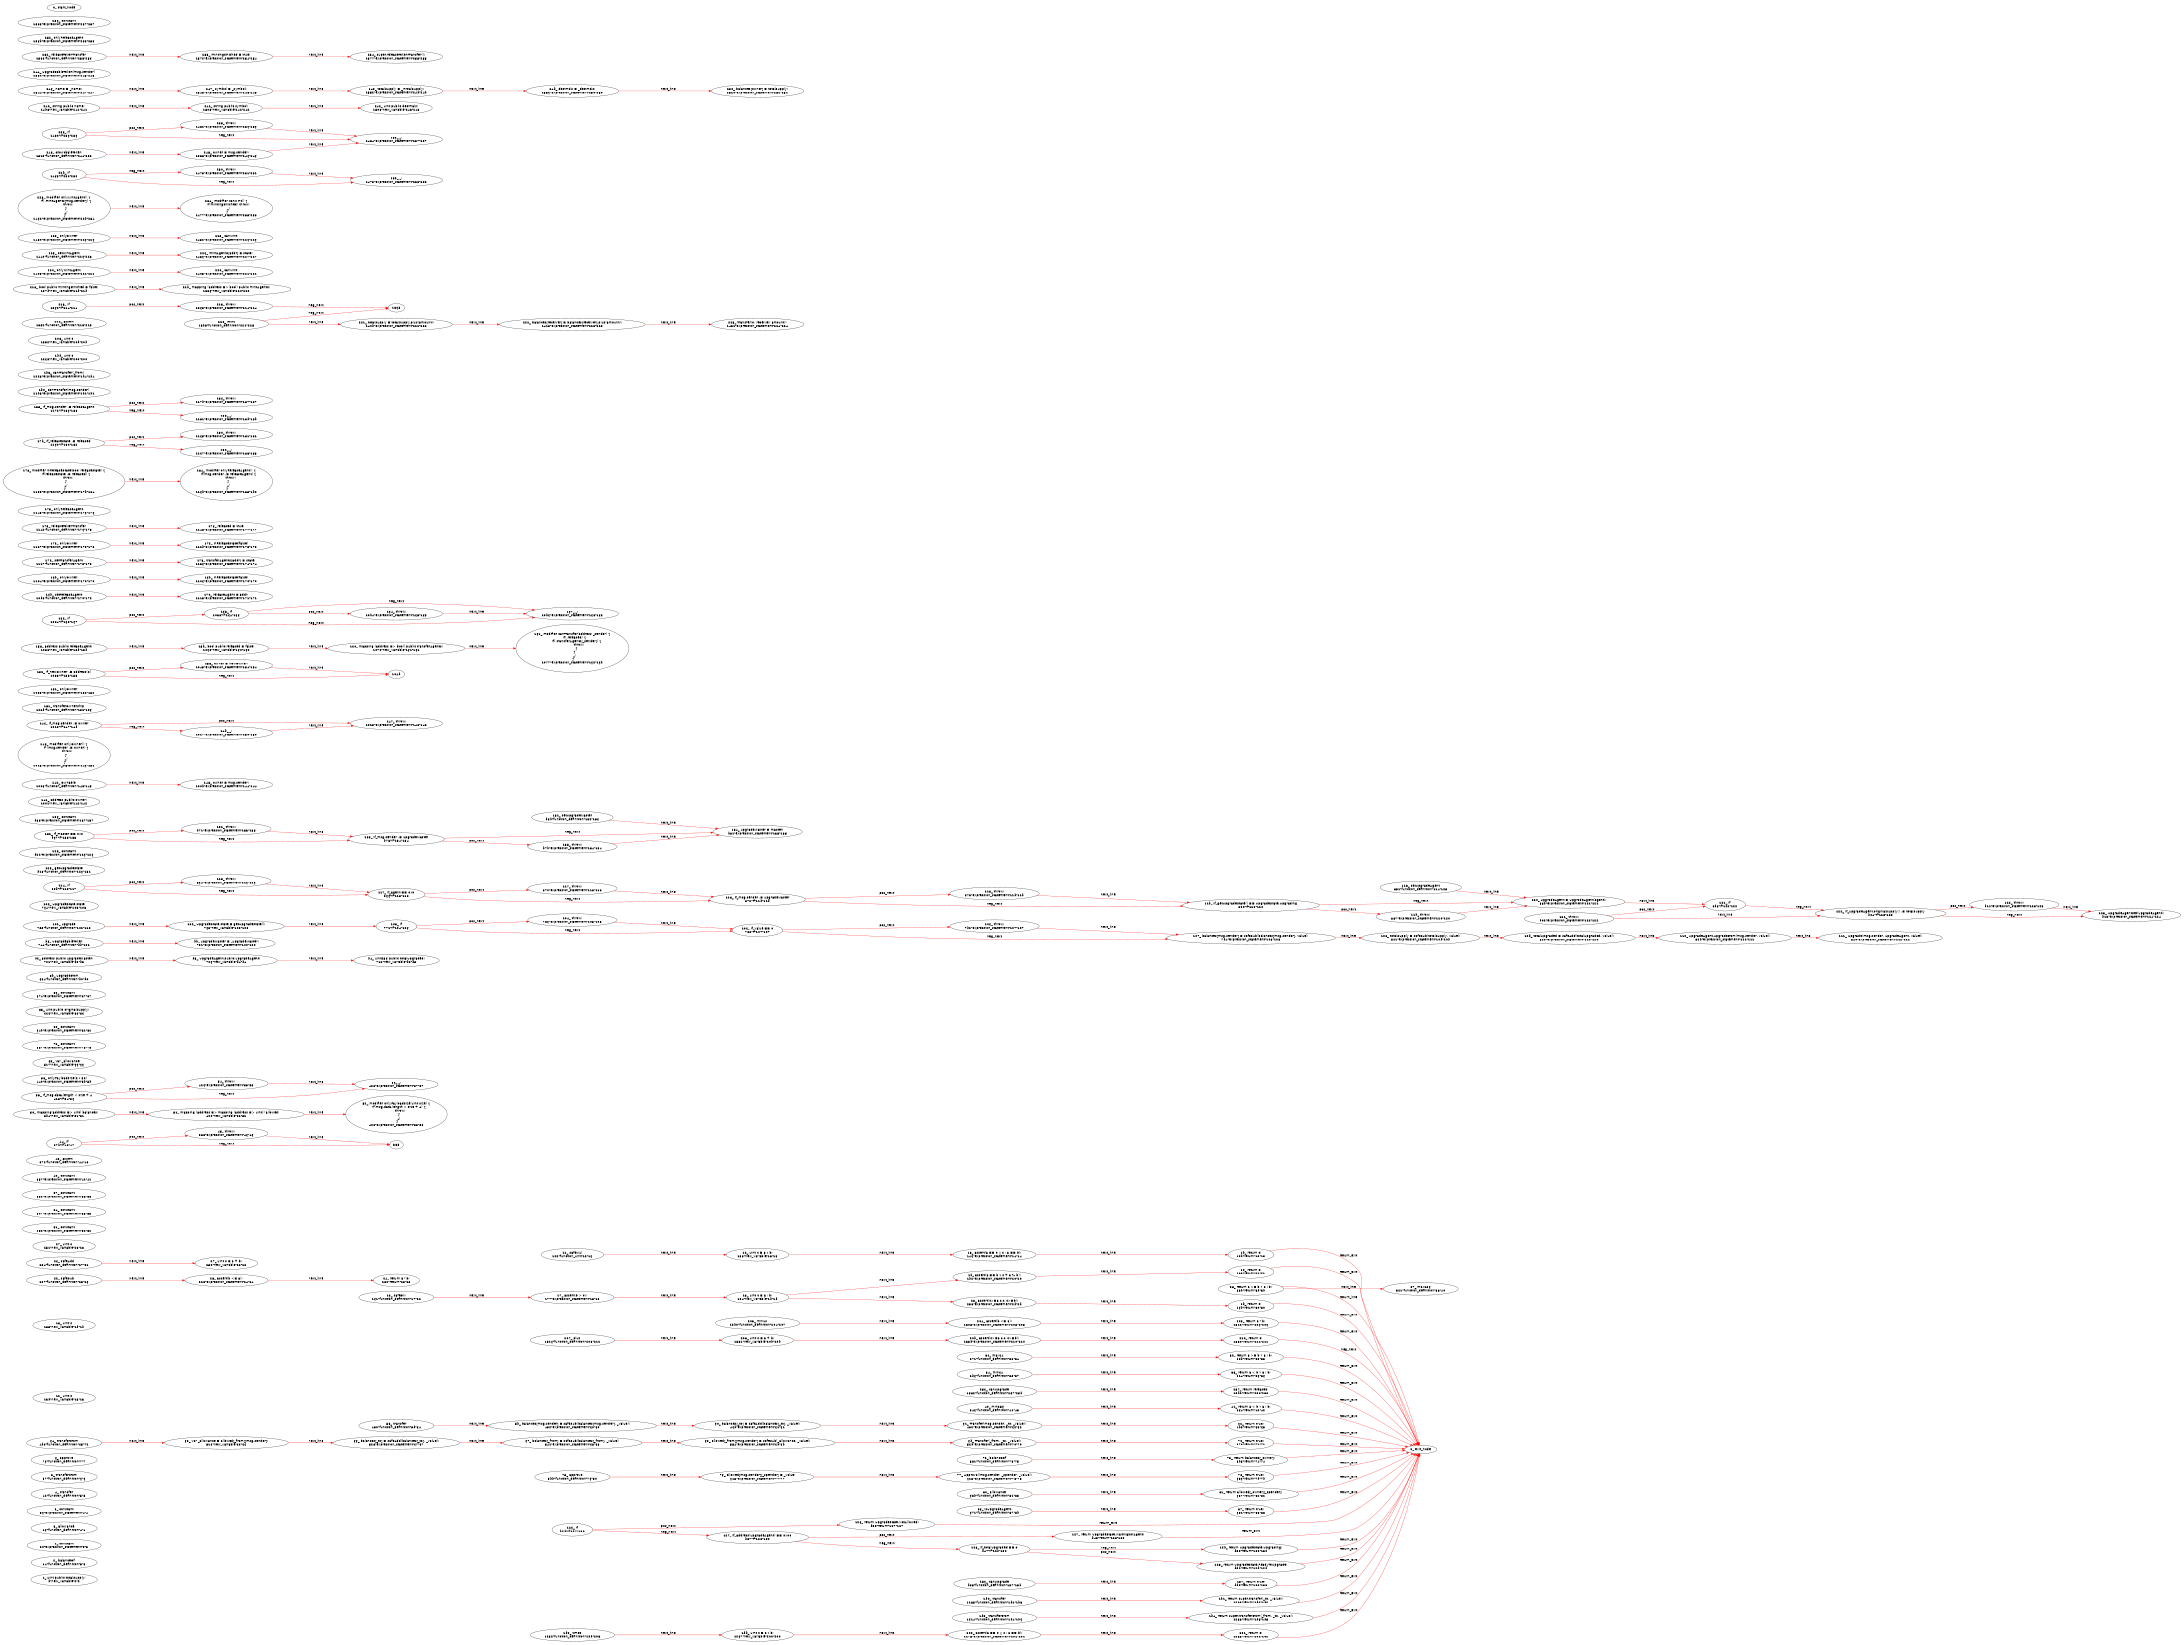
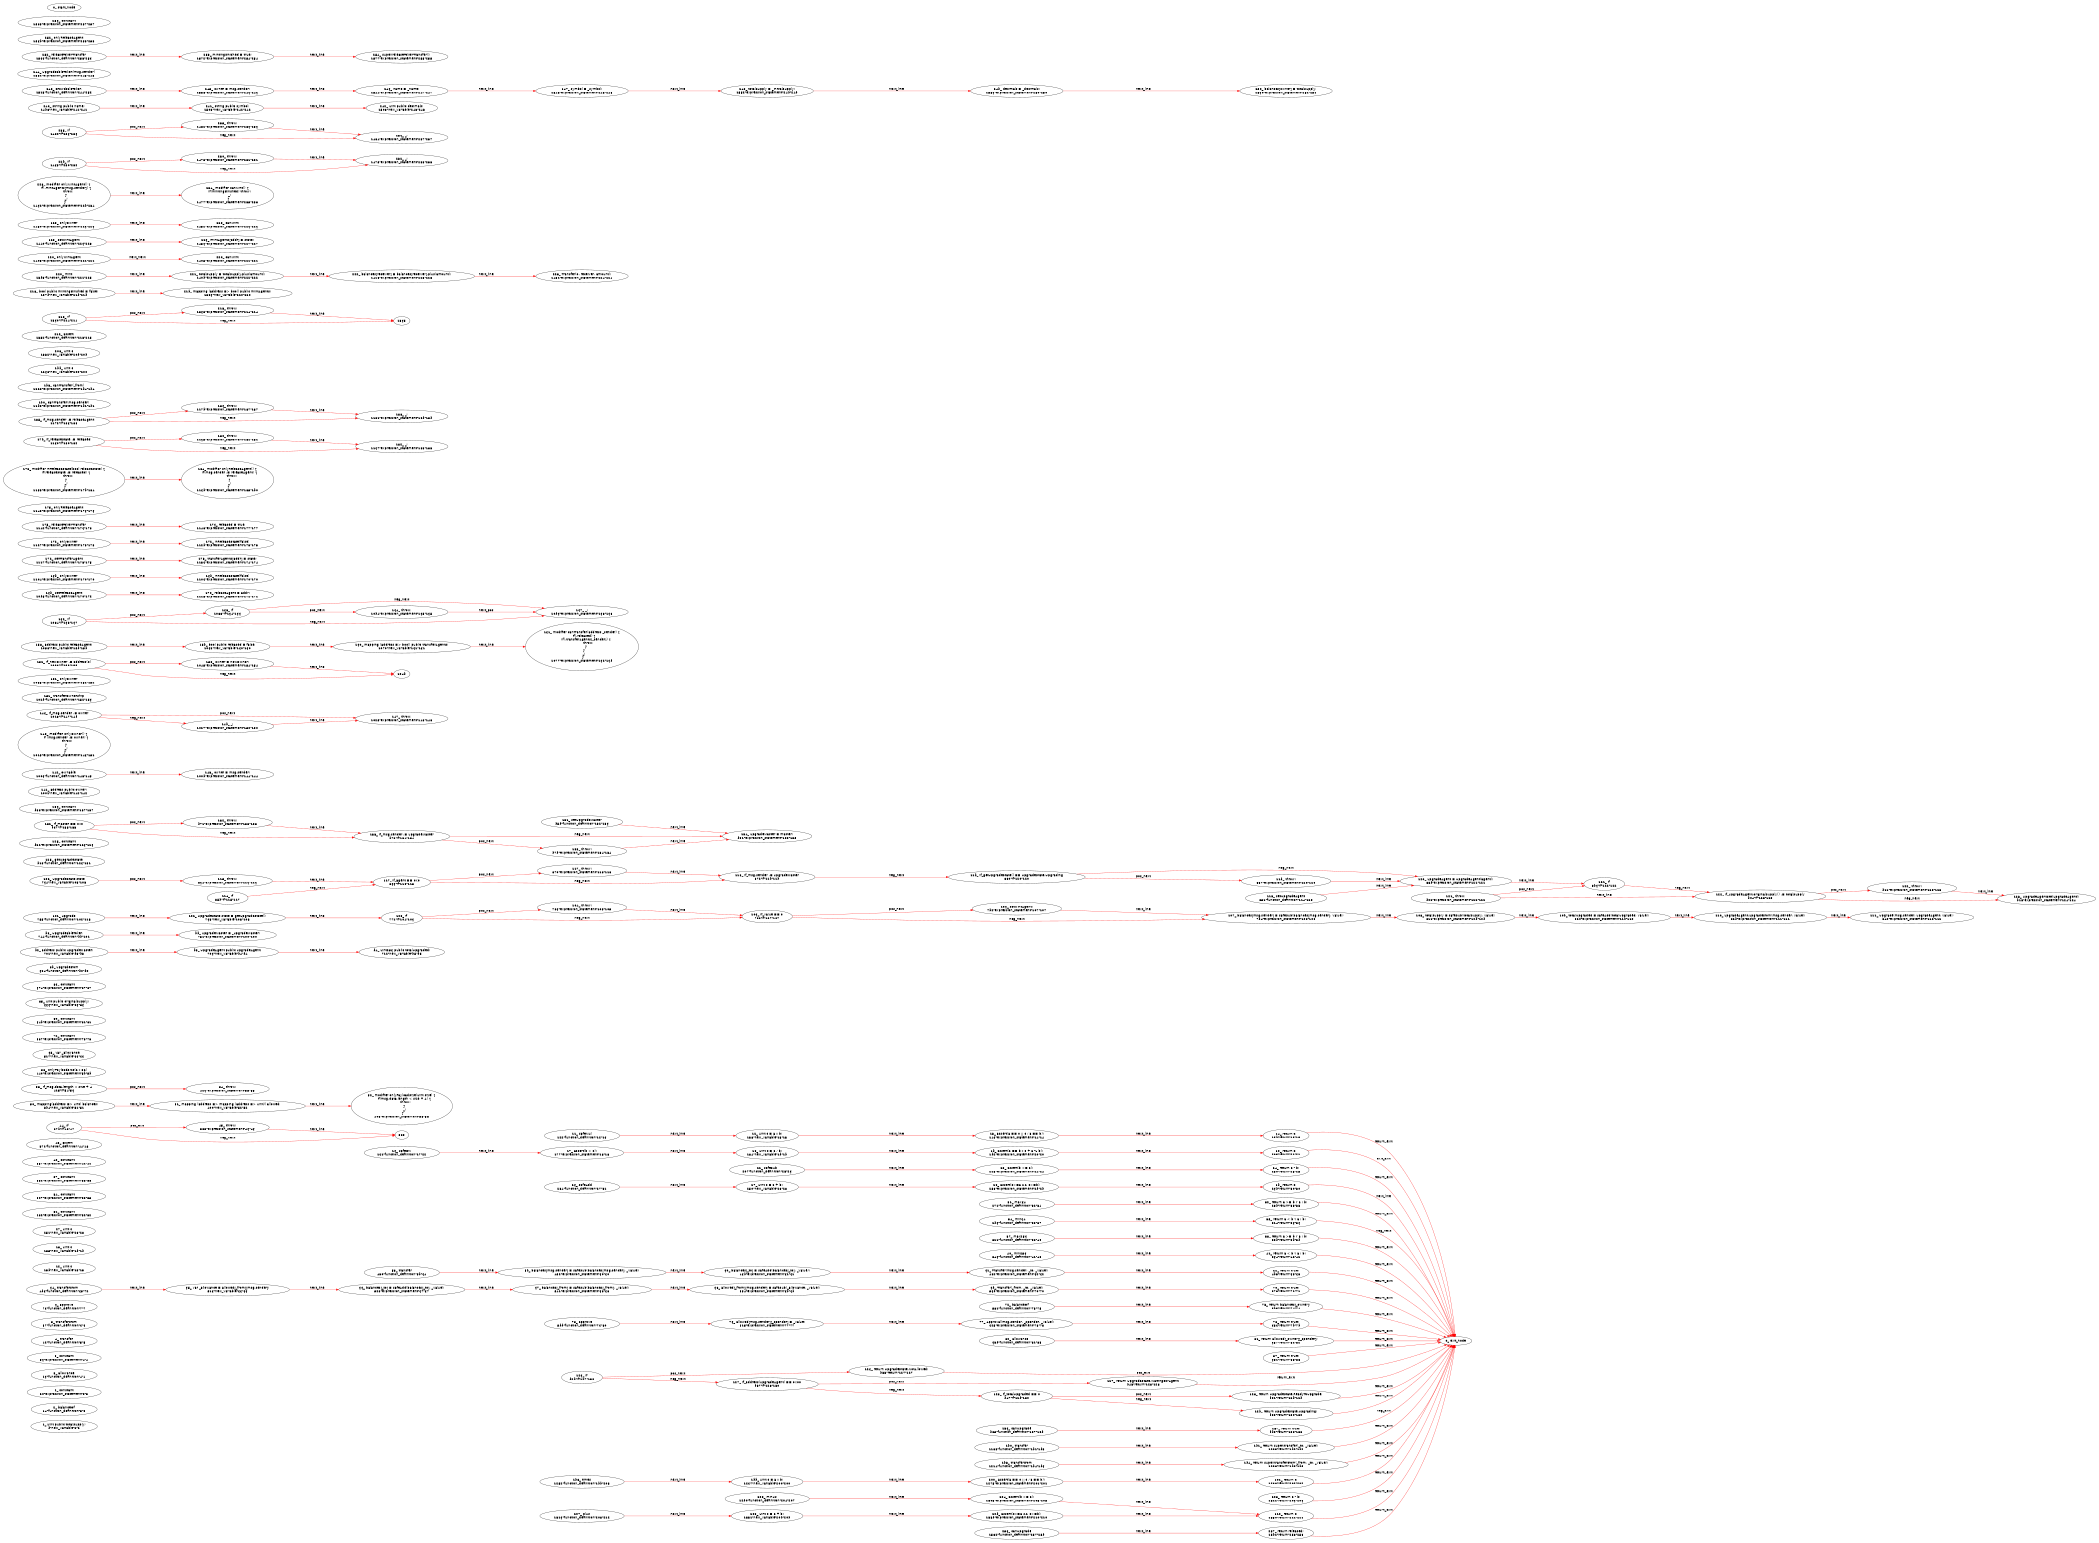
edge "245_ owner = msg.sender; 1538-expression_statement-246-246" -> "236_ _; 1484-expression_statement-237-237": now "245_ owner = msg.sender; 1538-expression_statement-246-246" -> "246_ name = _name; 1544-expression_statement-247-247"
edge "229_ if 1465-if-230-232" -> "230_ throw; 1473-expression_statement-231-231": label "neg_next" -> "pos_next"
edge "220_ onlyMintAgent 1403-expression_statement-221-221" -> "220_ canMint 1405-expression_statement-221-221": label "next_line" -> "next_next"
edge "213_ throw; 1363-expression_statement-214-214" -> "1365": label "neg_next" -> "next_line"
edge "220_ mint 1393-function_definition-221-225" -> "1365": now "213_ if 1360-if-214-214" -> "1365"
edge "186_ throw; 1179-expression_statement-187-187" -> "188_ _; 1181-expression_statement-189-189": added, label "next_line"
edge "180_ throw; 1165-expression_statement-181-181" -> "182_ _; 1167-expression_statement-183-183": added, label "next_line"
edge "164_ throw; 1094-expression_statement-165-165" -> "167_ _; 1096-expression_statement-168-168": label "next_line" -> "next_pos"
edge "114_ if 859-if-115-117" -> "115_ throw; 864-expression_statement-116-116": now "102_ UpgradeState state 764-new_variable-103-103" -> "115_ throw; 864-expression_statement-116-116"
node "118_ throw; 878-expression_statement-119-119": removed
node "106_ throw; 792-expression_statement-107-107": label "106_ throw; 792-expression_statement-107-107" -> "106_ setMintAgent; 792-expression_statement-107-107"
node "56_ _; 428-expression_statement-57-57": removed
edge "44_ if 379-if-45-47" -> "45_ throw; 383-expression_statement-46-46": label "pos_next" -> "pos_exit"
edge "24_ return a - b; 230-return-25-25" -> "0_ exit_node": added, label "return_exit"
node "11_ safeMul 122-function_uint-12-16": label "11_ safeMul 122-function_uint-12-16" -> "11_ safeMul 122-function_definition-12-16"
node "19_ return c; 159-return-15-15": label "19_ return c; 159-return-15-15" -> "14_ return c; 159-return-15-15"
edge "20_ return c; 205-return-21-21" -> "0_ exit_node": label "return_exit" -> "exit_exit"
edge "38_ return a >= b ? a : b; 339-return-39-39" -> "37_ max256 321-function_definition-38-40": reversed
edge "38_ return a >= b ? a : b; 339-return-39-39" -> "0_ exit_node": label "return_line" -> "return_exit"
edge "18_ uint c = a / b; 184-new_variable-19-19" -> "28_ assert(c>=a && c>=b); 258-expression_statement-29-29": now "27_ uint c = a + b; 250-new_variable-28-28" -> "28_ assert(c>=a && c>=b); 258-expression_statement-29-29"
edge "29_ return c; 269-return-30-30" -> "0_ exit_node": label "return_exit" -> "next_line"
edge "204_ assert(b <= a); 1305-expression_statement-205-205" -> "205_ return a - b; 1312-return-206-206": now "204_ assert(b <= a); 1305-expression_statement-205-205" -> "210_ return c; 1350-return-211-211"
edge "210_ return c; 1350-return-211-211" -> "0_ exit_node": label "neg_next" -> "return_exit"
edge "35_ return a < b ? a : b; 314-return-36-36" -> "0_ exit_node": label "return_exit" -> "neg_next"
node "86_ isUpgradeAgent 671-function_definition-87-89": removed
edge "126_ return UpgradeState.NotAllowed; 933-return-127-127" -> "0_ exit_node": label "return_exit" -> "pos_exit"
edge "137_ return true; 995-return-138-138" -> "0_ exit_node": label "return_exit" -> "neg_exit"
